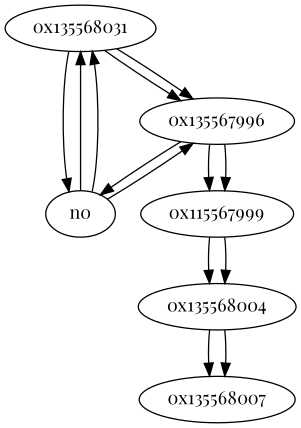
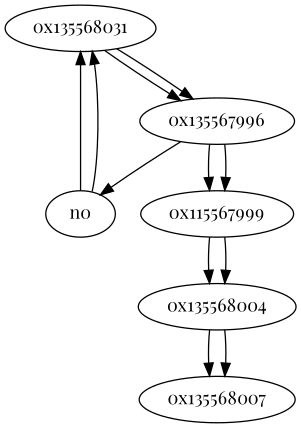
edge "0x135568031" -> "n0": removed
edge "n0" -> "0x135567996": removed
